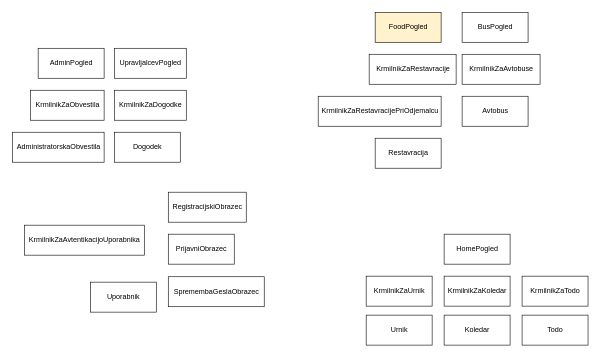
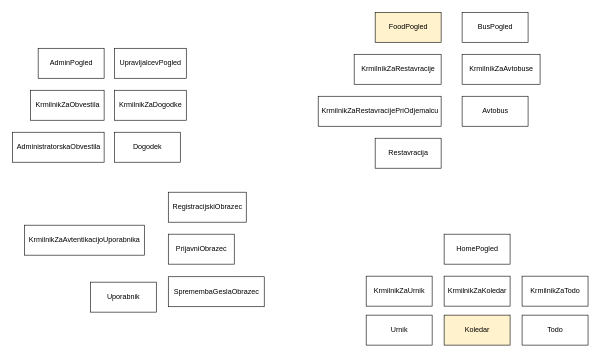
node "KrmilnikZaRestavracije": moved (413, 69) -> (398, 69)
node "Koledar": fillcolor #ffffff -> #fff2cc
